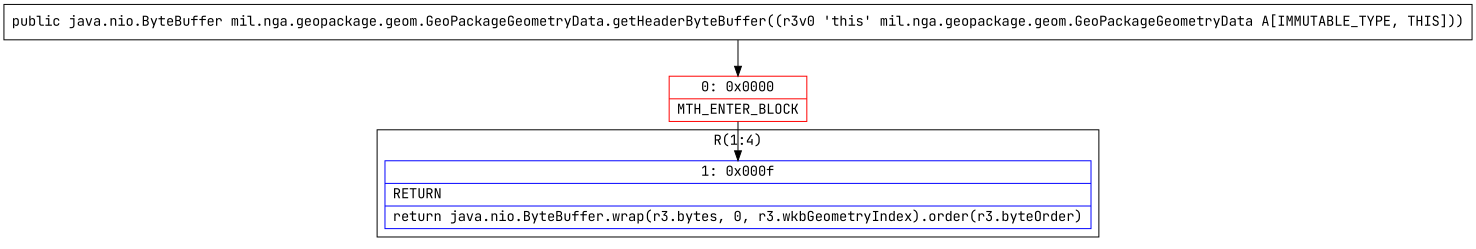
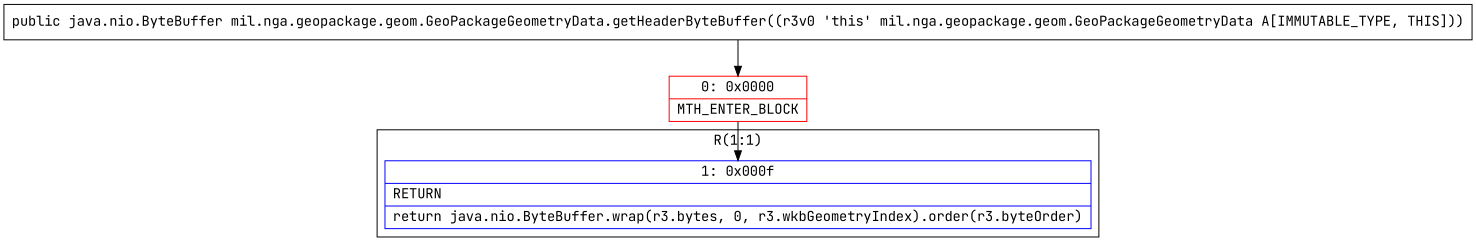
cluster "R(1:4)": label "R(1:4)" -> "R(1:1)"
